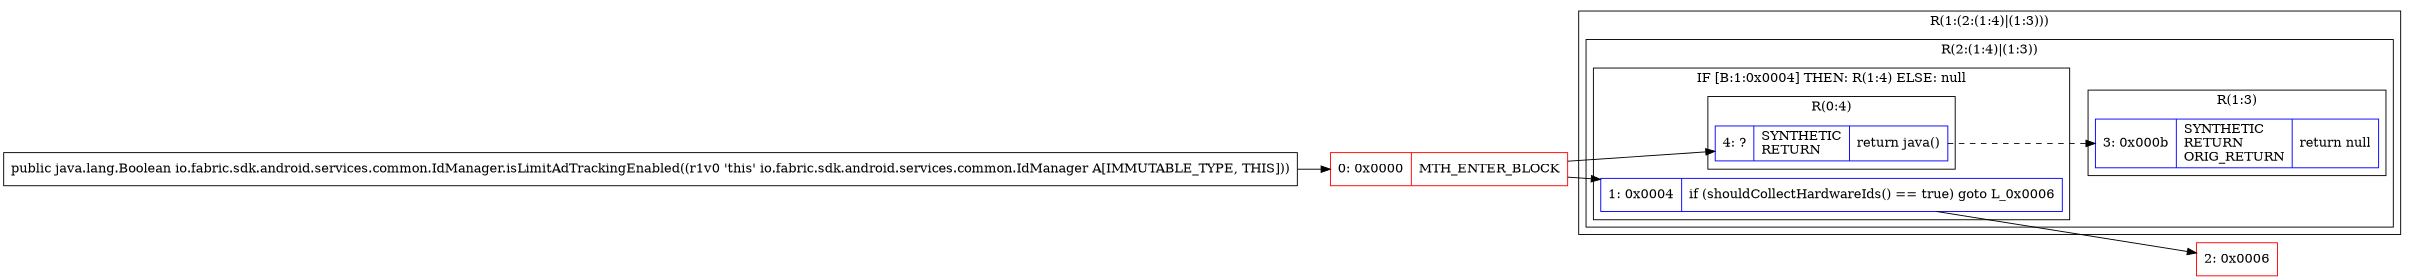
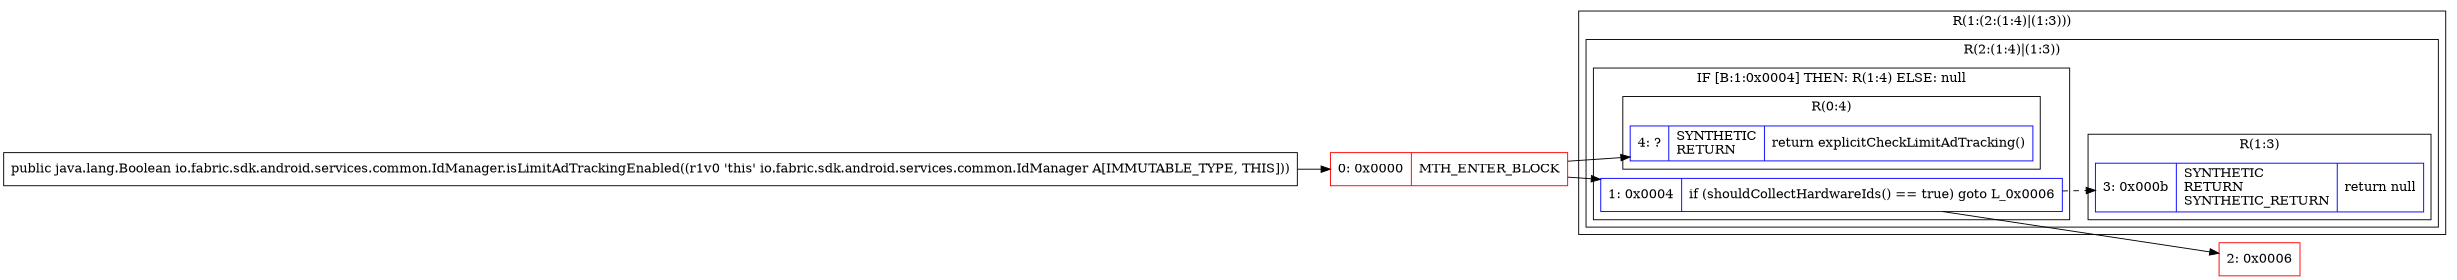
node "4: ?": text "return java()" -> "return explicitCheckLimitAdTracking()"
edge "4: ?" -> "3: 0x000b": now "1: 0x0004" -> "3: 0x000b"
node "3: 0x000b": text "ORIG_RETURN" -> "SYNTHETIC_RETURN"
